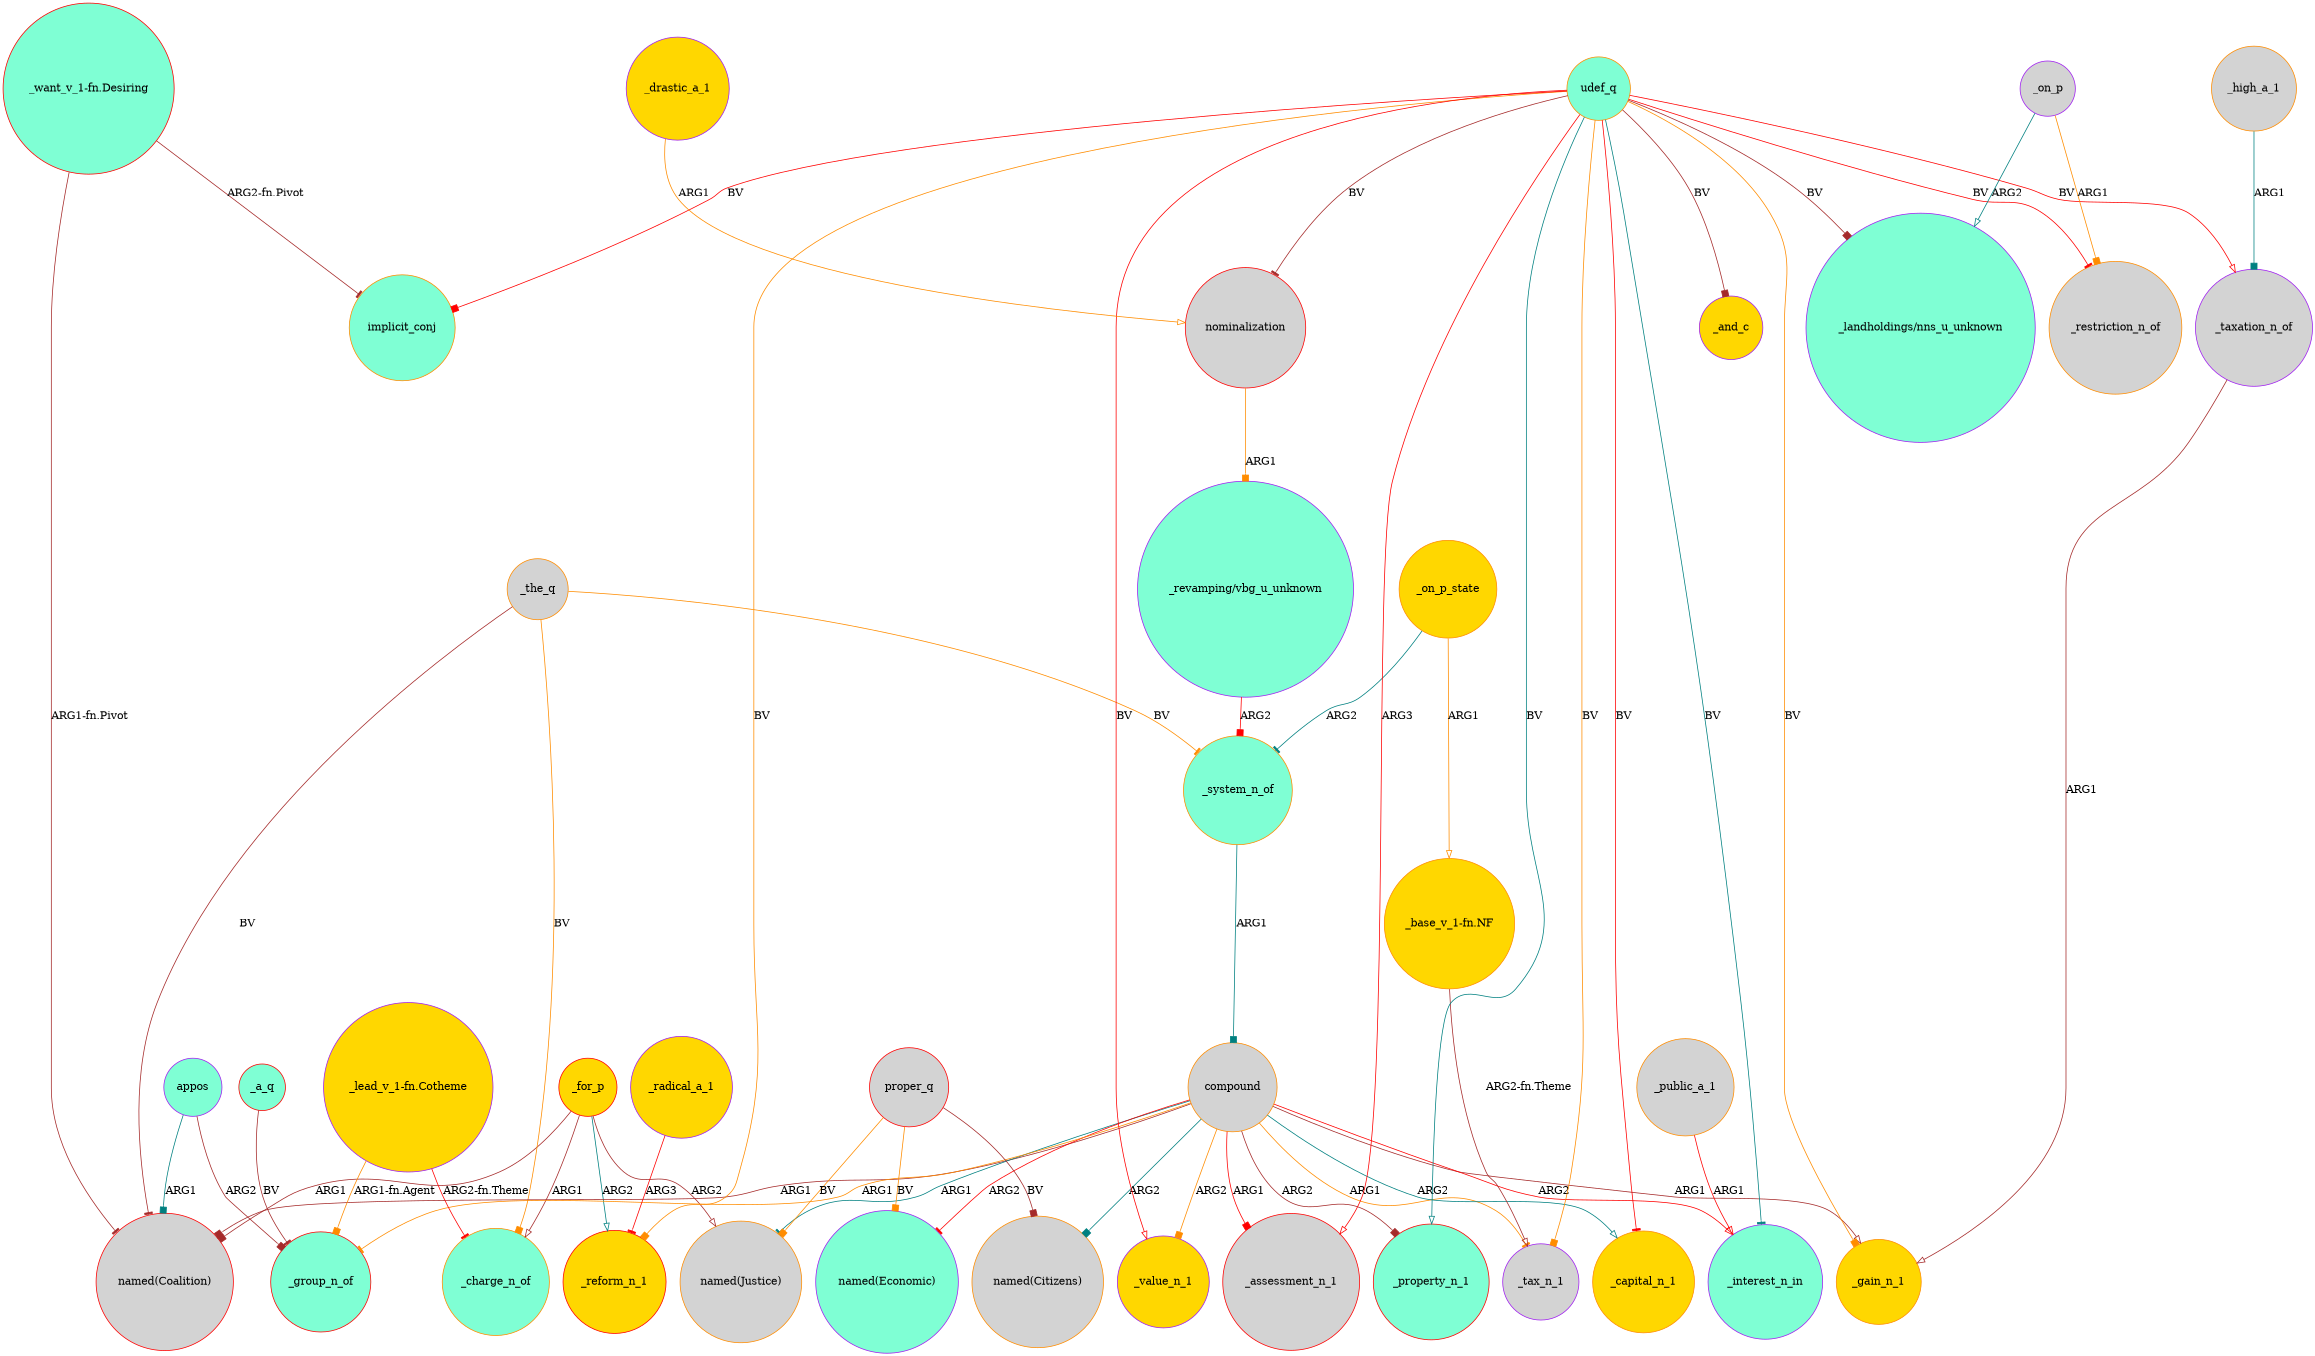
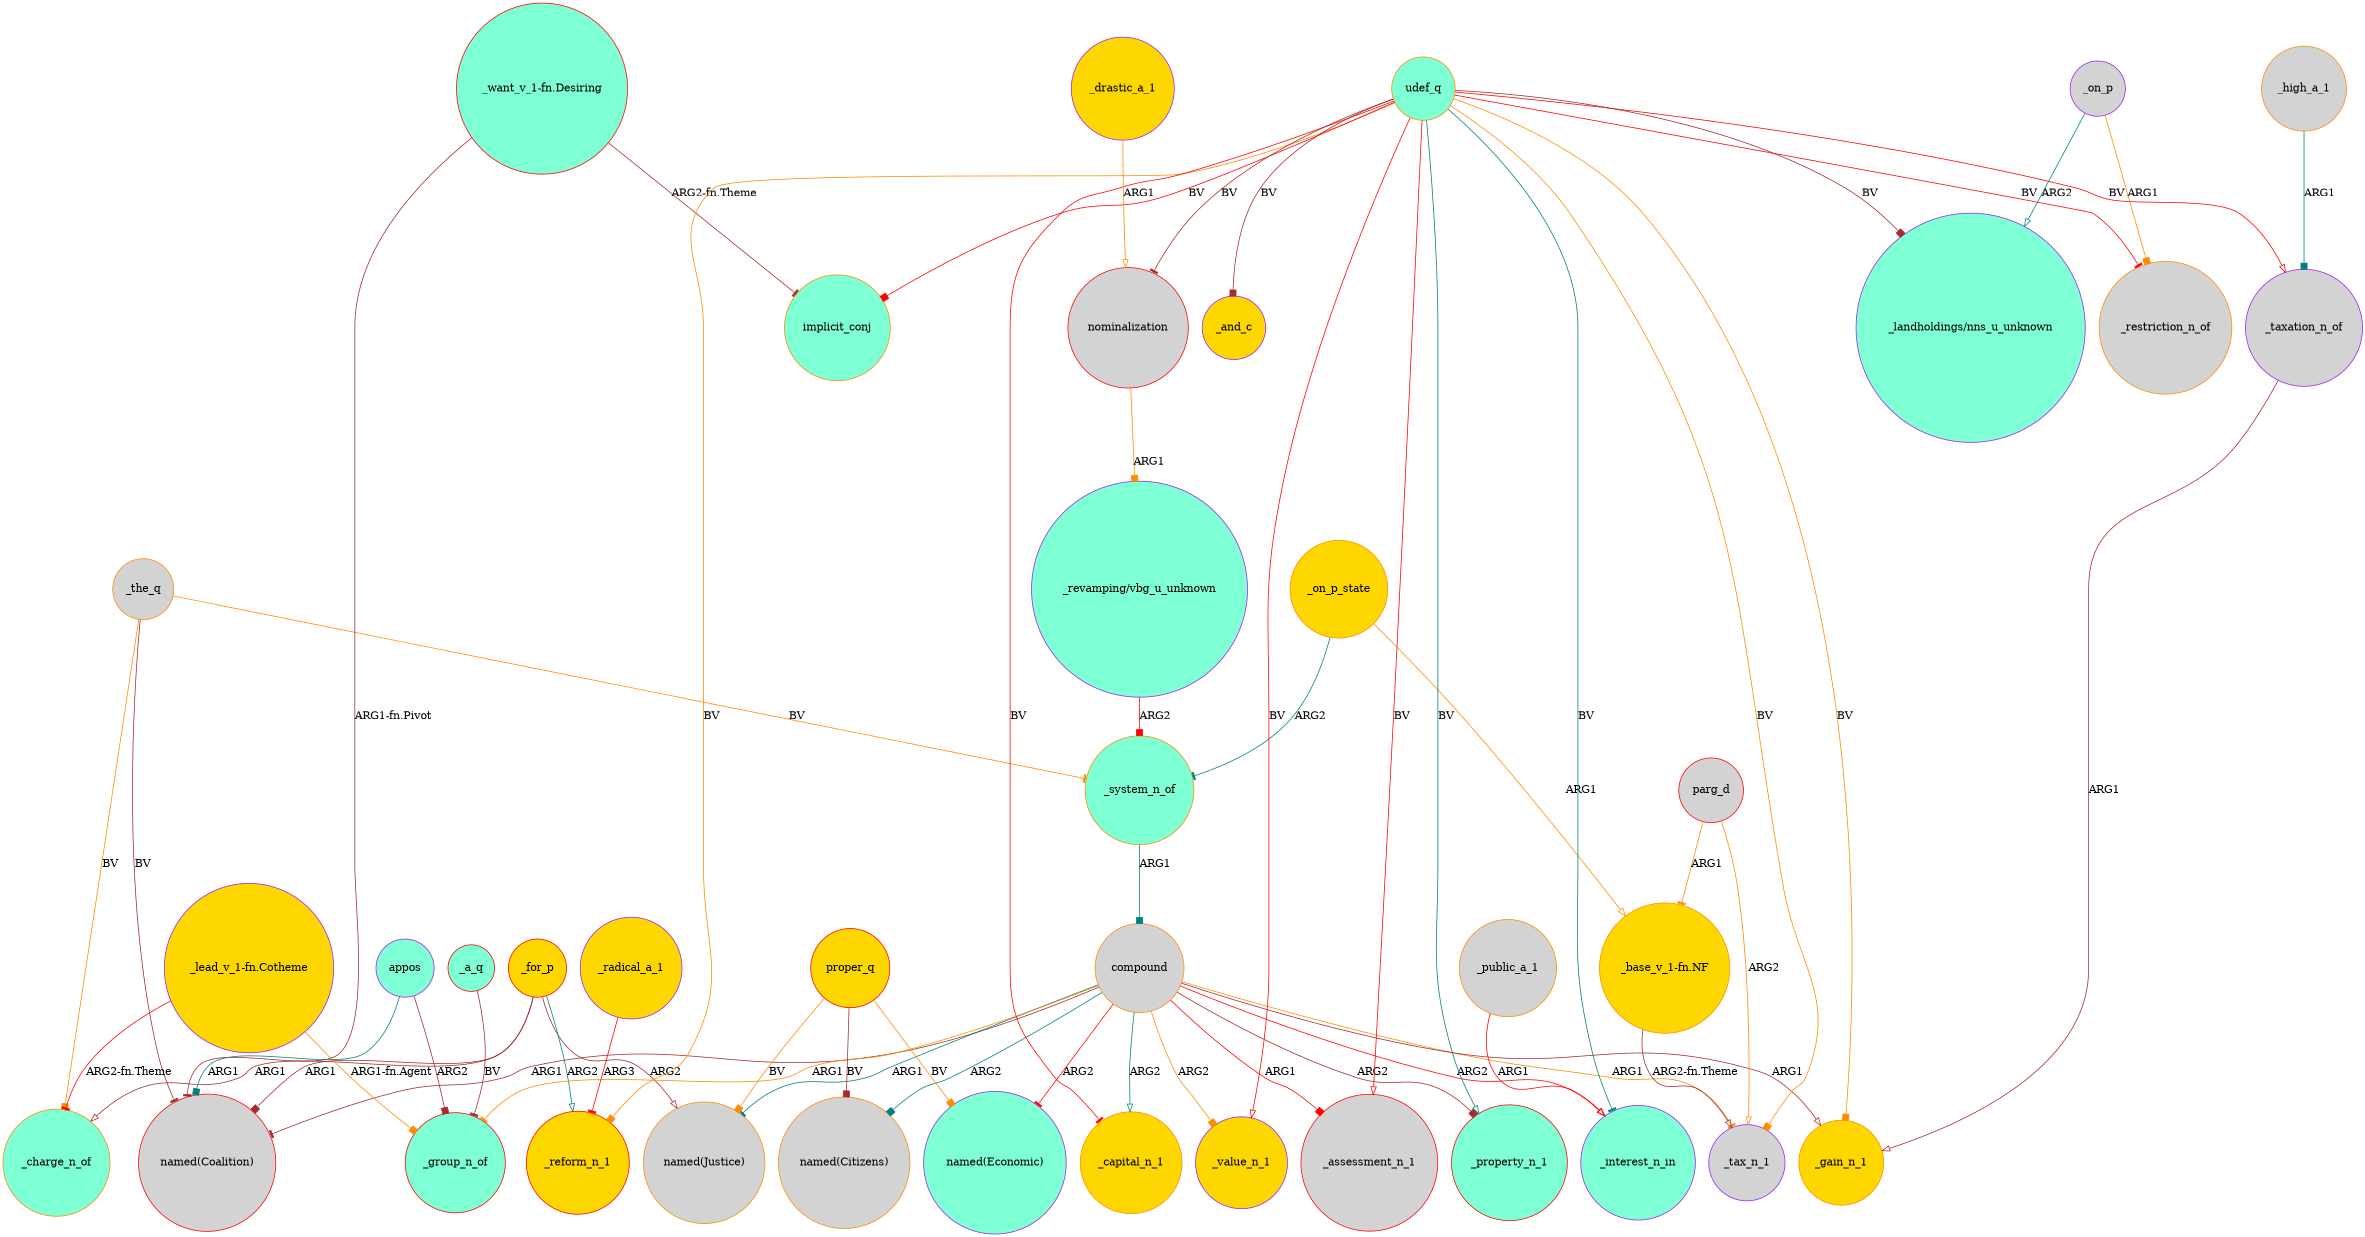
edge "_want_v_1-fn.Desiring" -> "implicit_conj": label "ARG2-fn.Pivot" -> "ARG2-fn.Theme"
edge "udef_q" -> "_assessment_n_1": label "ARG3" -> "BV"
node "parg_d": added
node "proper_q": fillcolor lightgrey -> gold
edge "compound" -> "named(Coalition)": arrowhead box -> tee
